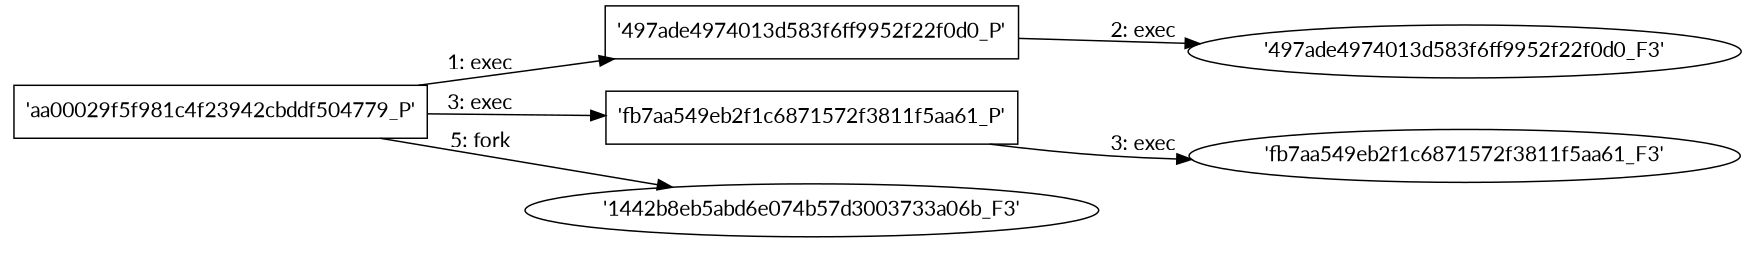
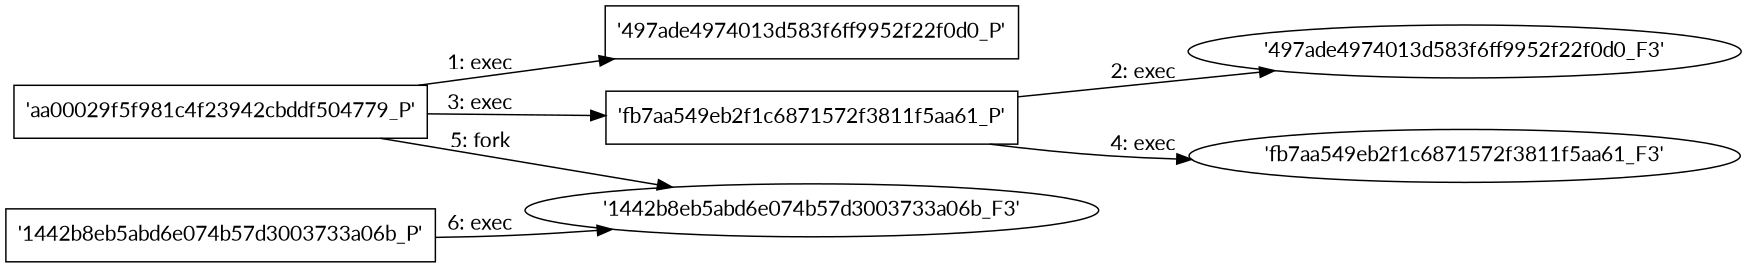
edge "'497ade4974013d583f6ff9952f22f0d0_P'" -> "'497ade4974013d583f6ff9952f22f0d0_F3'": now "'fb7aa549eb2f1c6871572f3811f5aa61_P'" -> "'497ade4974013d583f6ff9952f22f0d0_F3'"
edge "'fb7aa549eb2f1c6871572f3811f5aa61_P'" -> "'fb7aa549eb2f1c6871572f3811f5aa61_F3'": label "3: exec" -> "4: exec"
node "'1442b8eb5abd6e074b57d3003733a06b_P'": added
